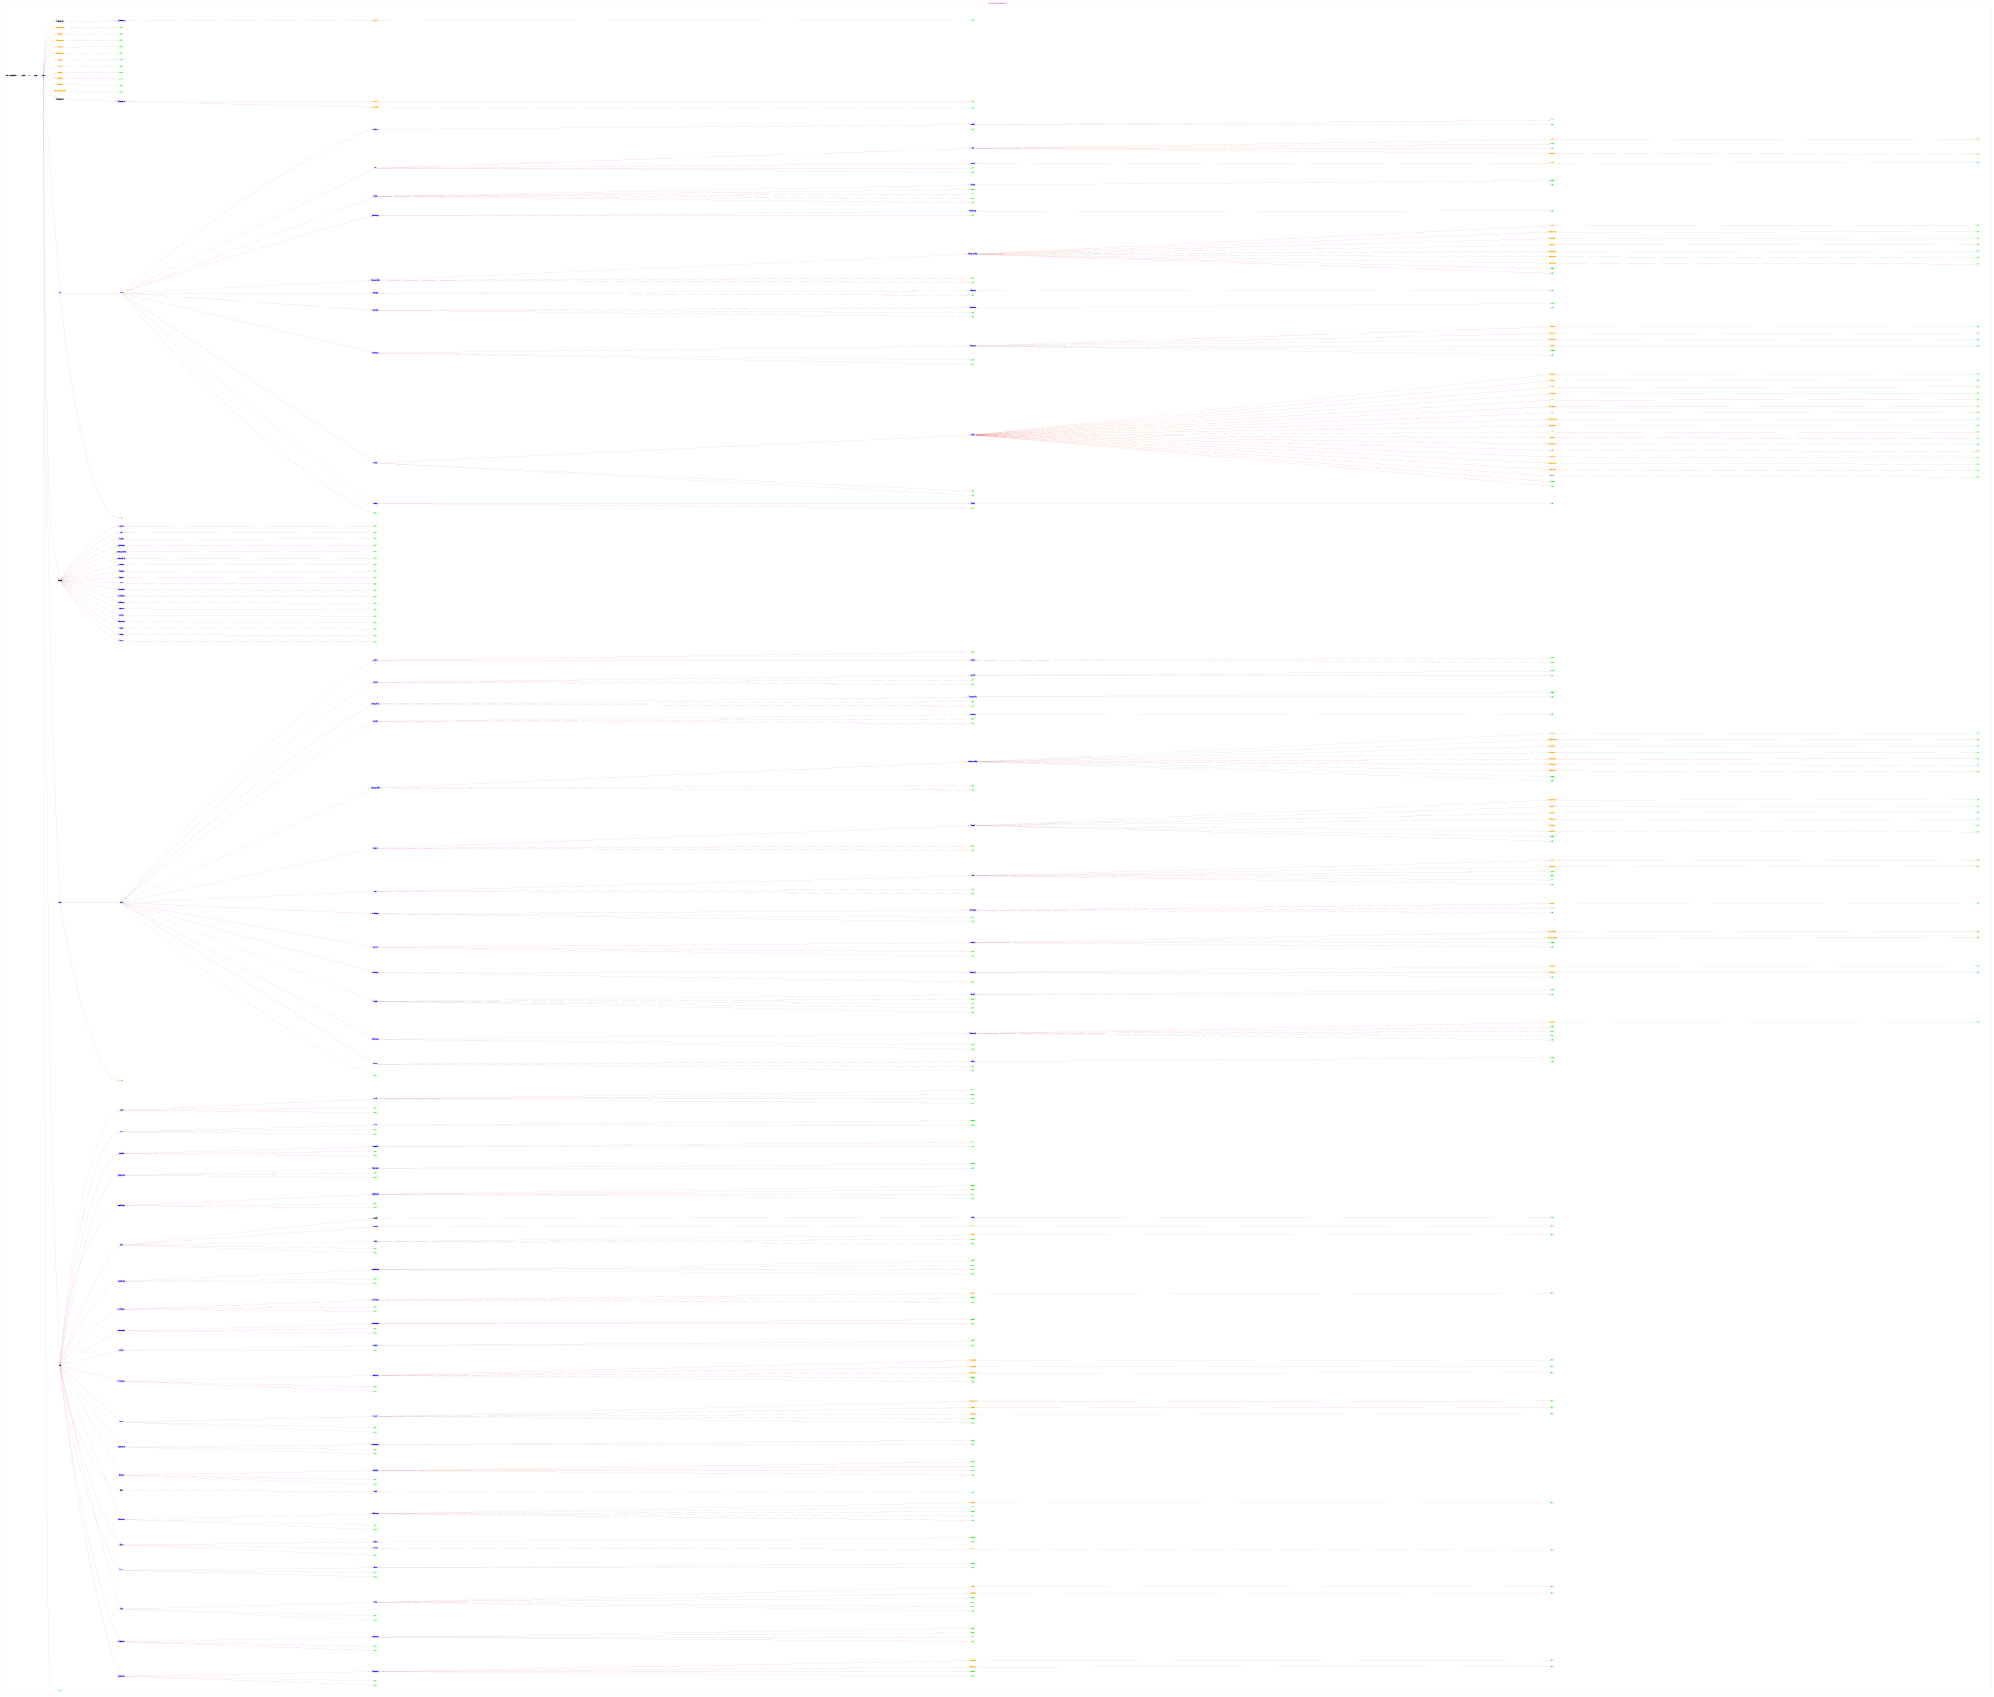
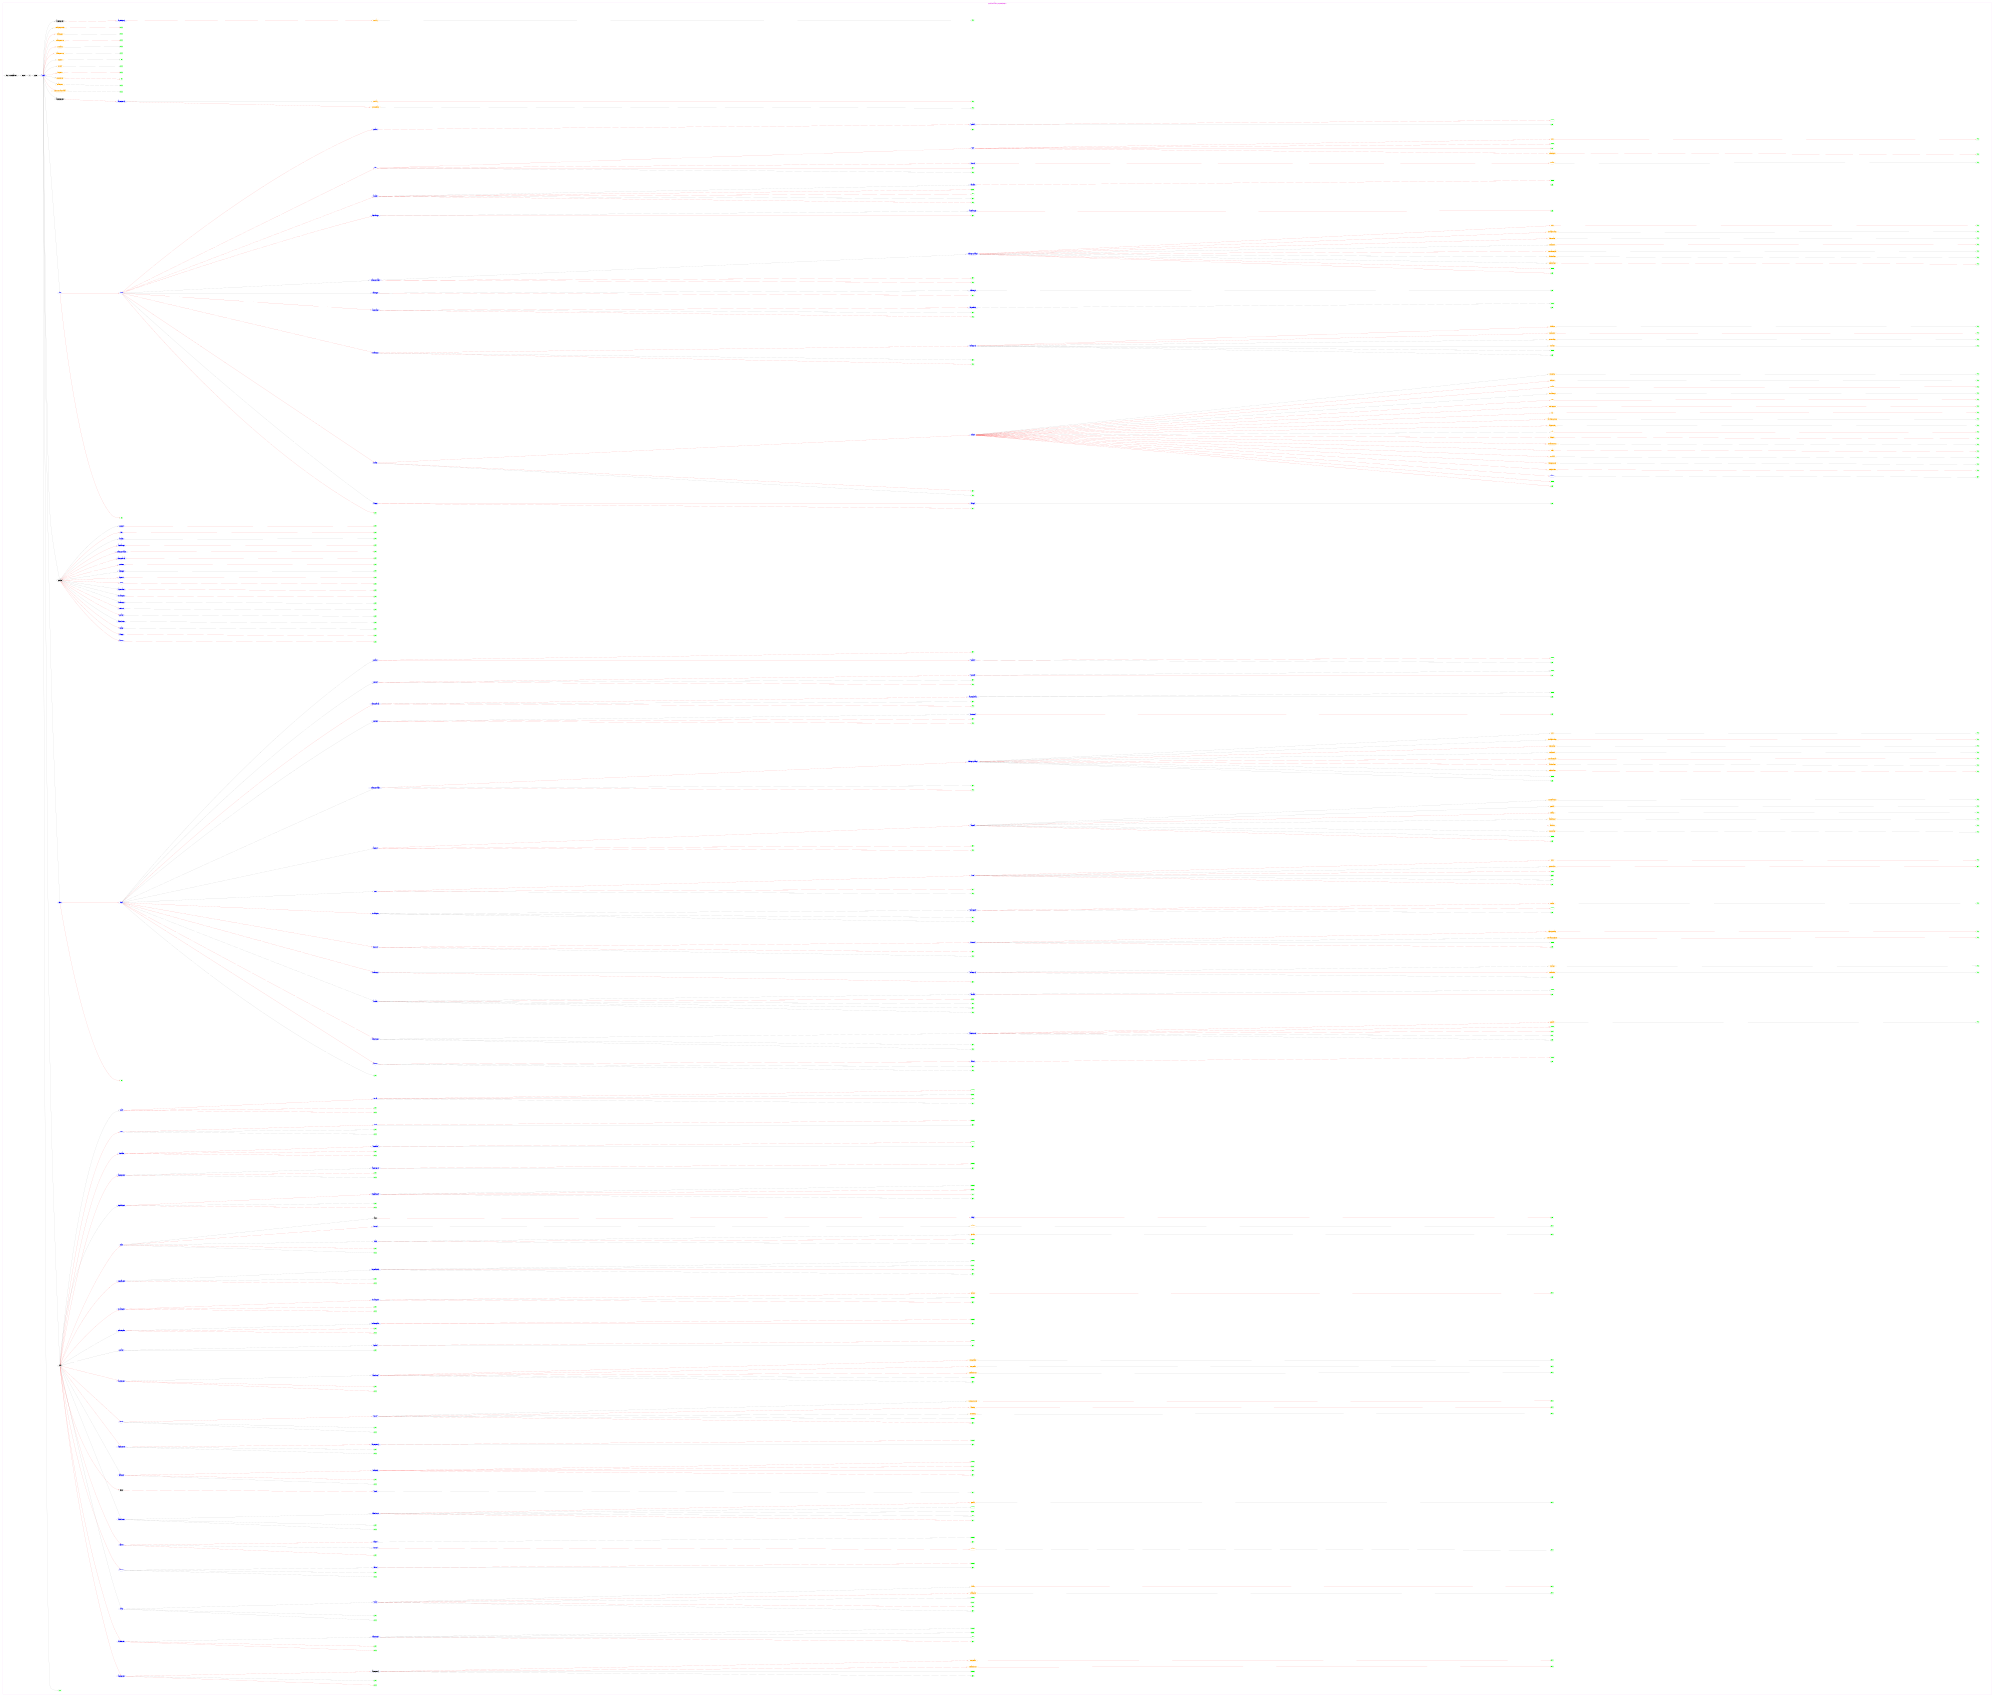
node "/googleapis": label "/googleapis" -> "/family"
node "/{targetTcpProxy}": fontcolor blue -> black
